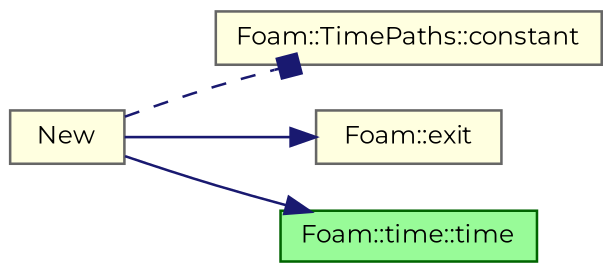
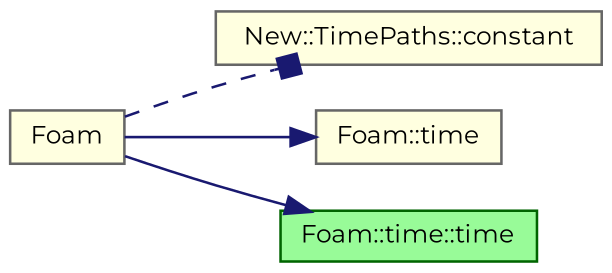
node "Foam::TimePaths::constant": label "Foam::TimePaths::constant" -> "New::TimePaths::constant"
node "New": label "New" -> "Foam"
node "Foam::exit": label "Foam::exit" -> "Foam::time"
